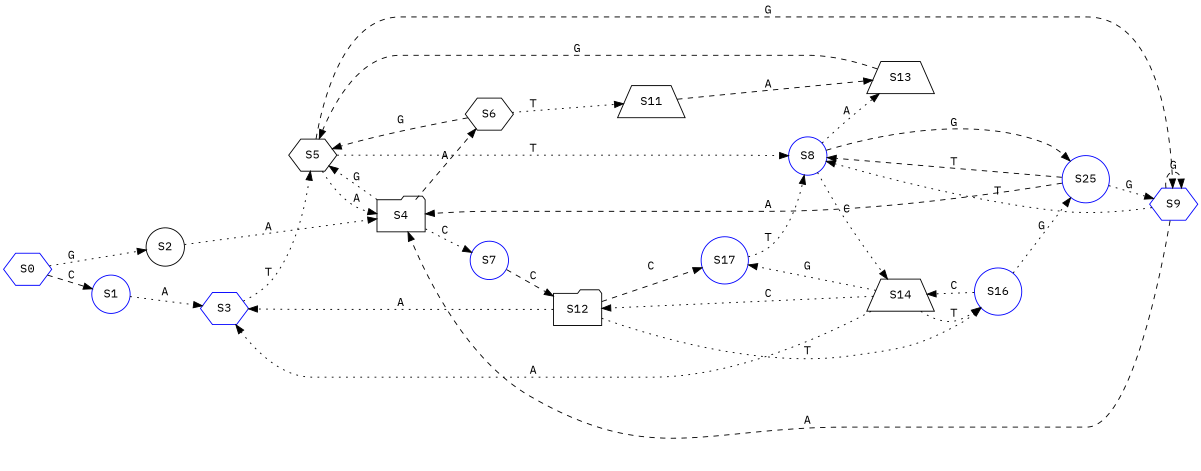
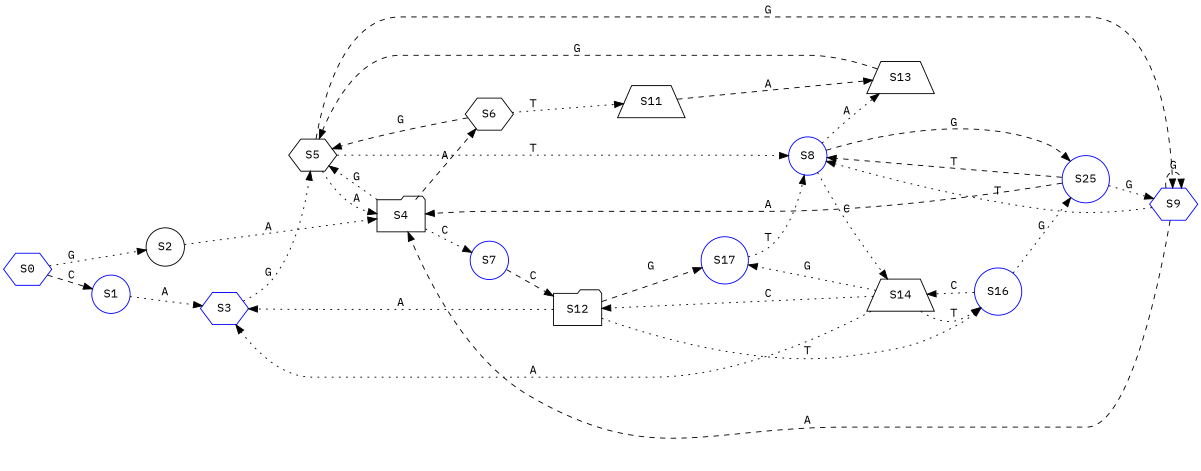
edge "S12" -> "S17": label "C" -> "G"
edge "S3" -> "S5": label "T" -> "G"
